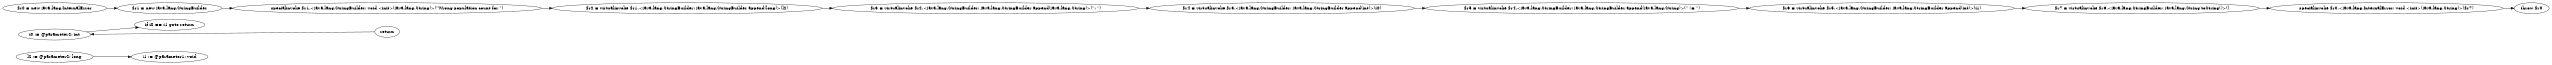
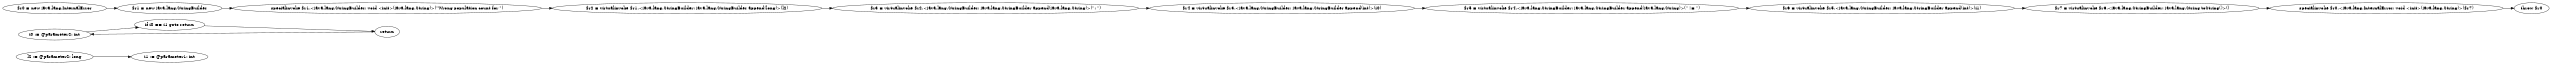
edge "if i0 == i1 goto return" -> "return": added
node "i1 := @parameter1: void": label "i1 := @parameter1: void" -> "i1 := @parameter1: int"
